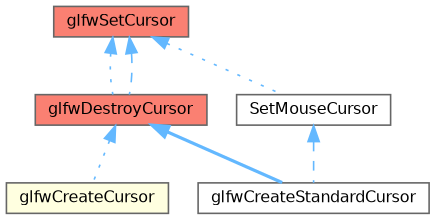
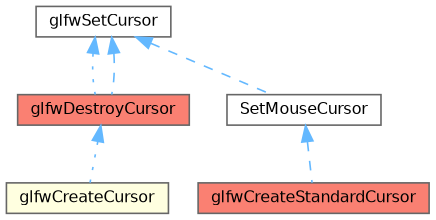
node "glfwSetCursor": fillcolor salmon -> white
edge "SetMouseCursor" -> "glfwSetCursor": style dotted -> dashed
edge "glfwCreateStandardCursor" -> "glfwDestroyCursor": removed
node "glfwCreateStandardCursor": fillcolor white -> salmon
